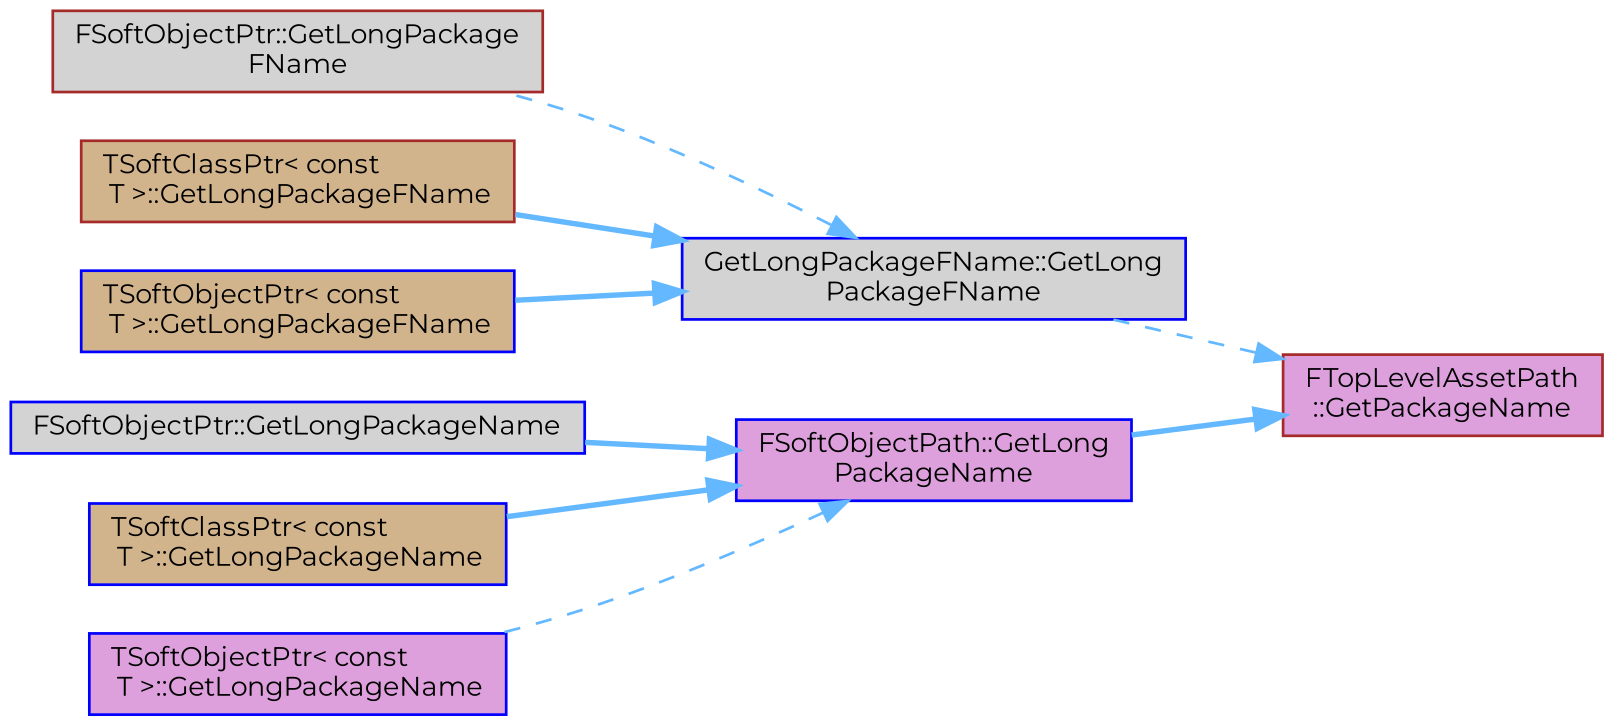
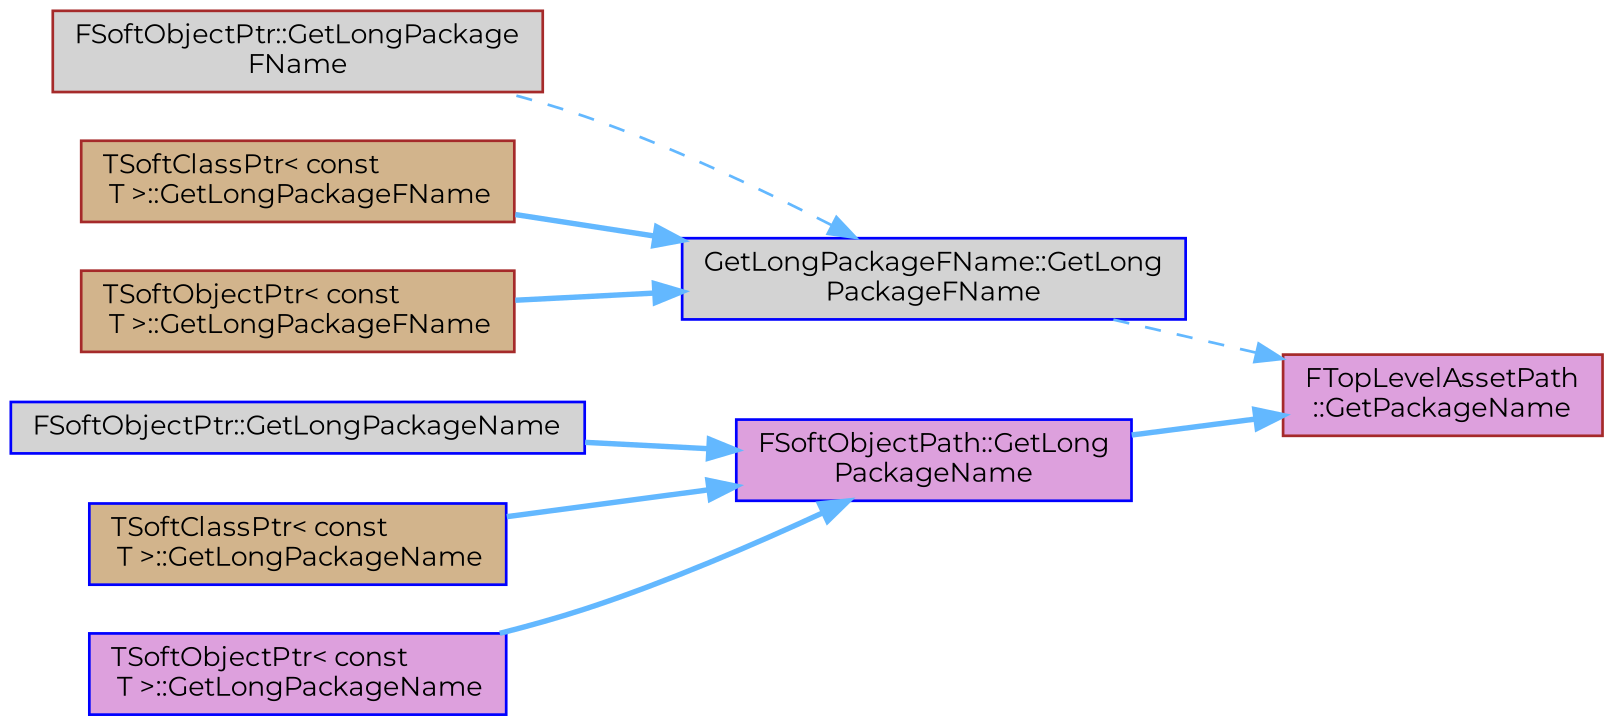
node "TSoftObjectPtr< const T >::GetLongPackageFName": color blue -> brown
edge "TSoftObjectPtr< const T >::GetLongPackageName" -> "FSoftObjectPath::GetLong PackageName": style dashed -> bold
